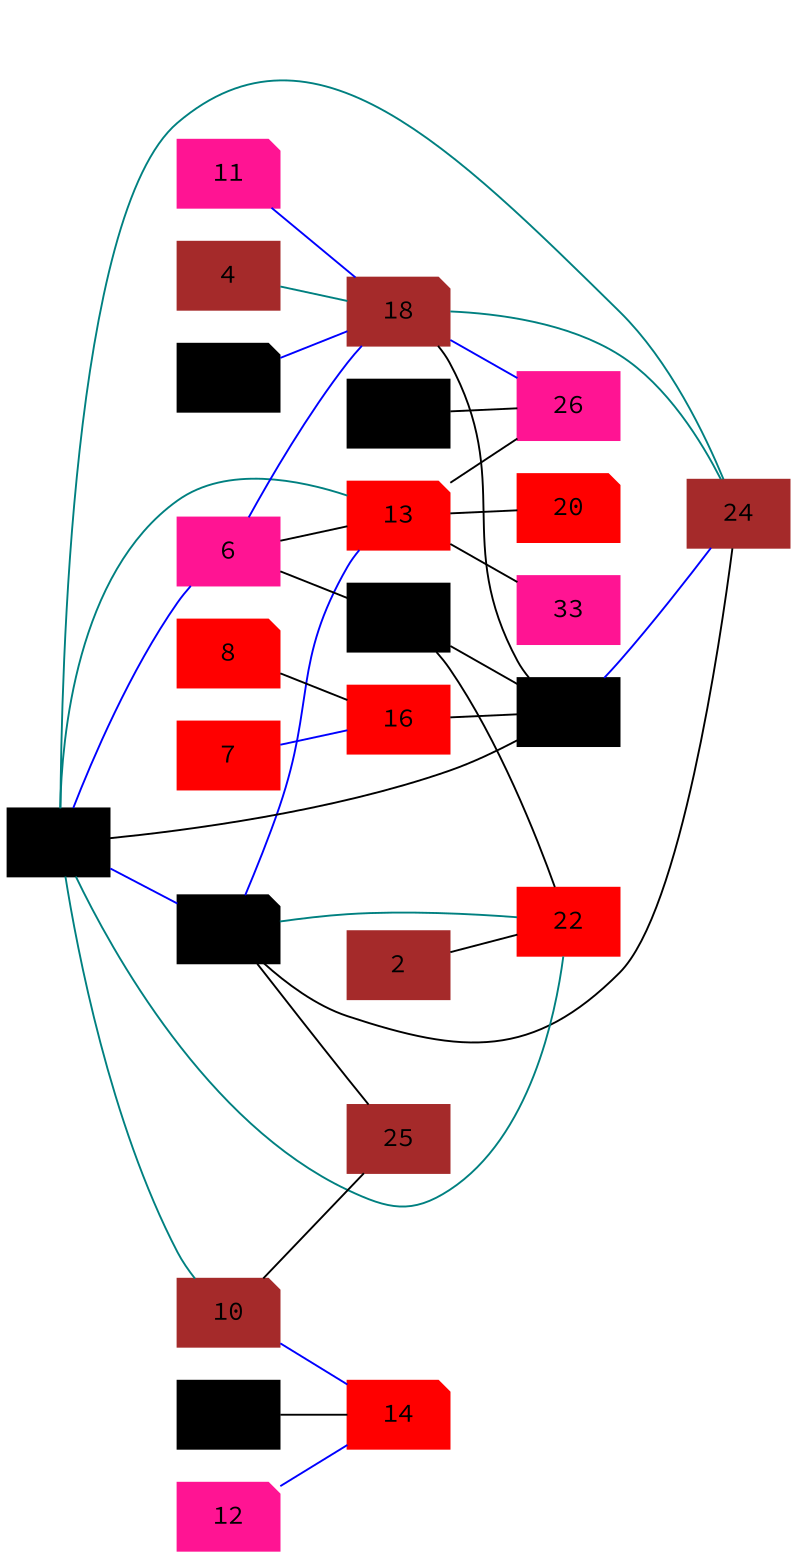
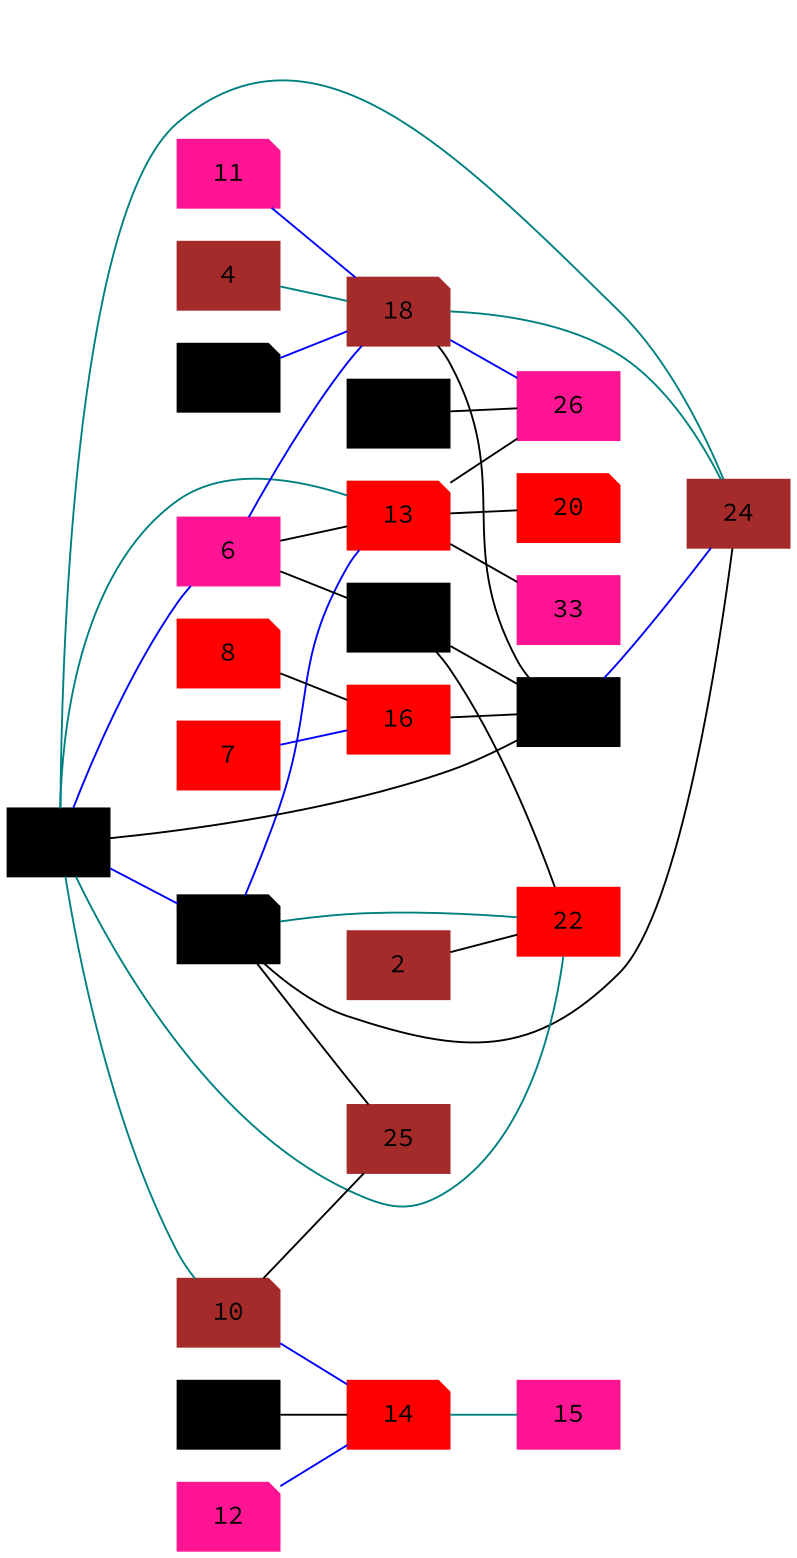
node "15": added
